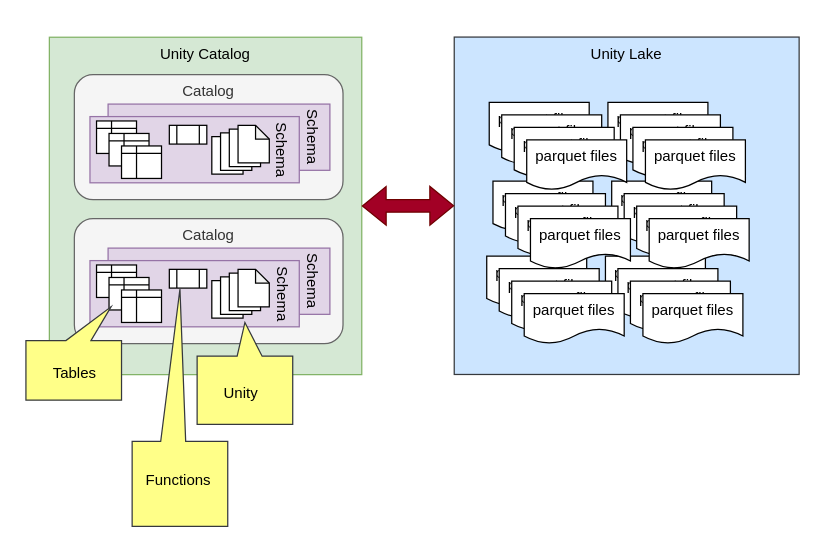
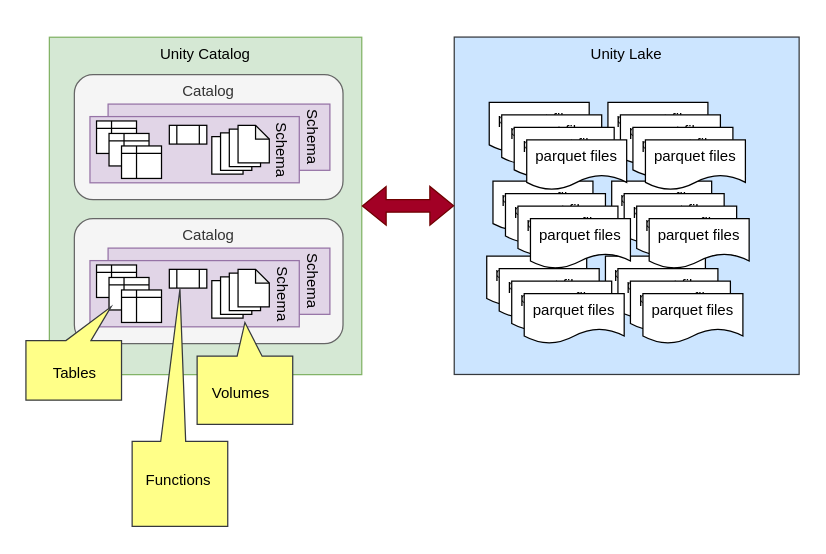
node "Unity": label "Unity" -> "Volumes"
